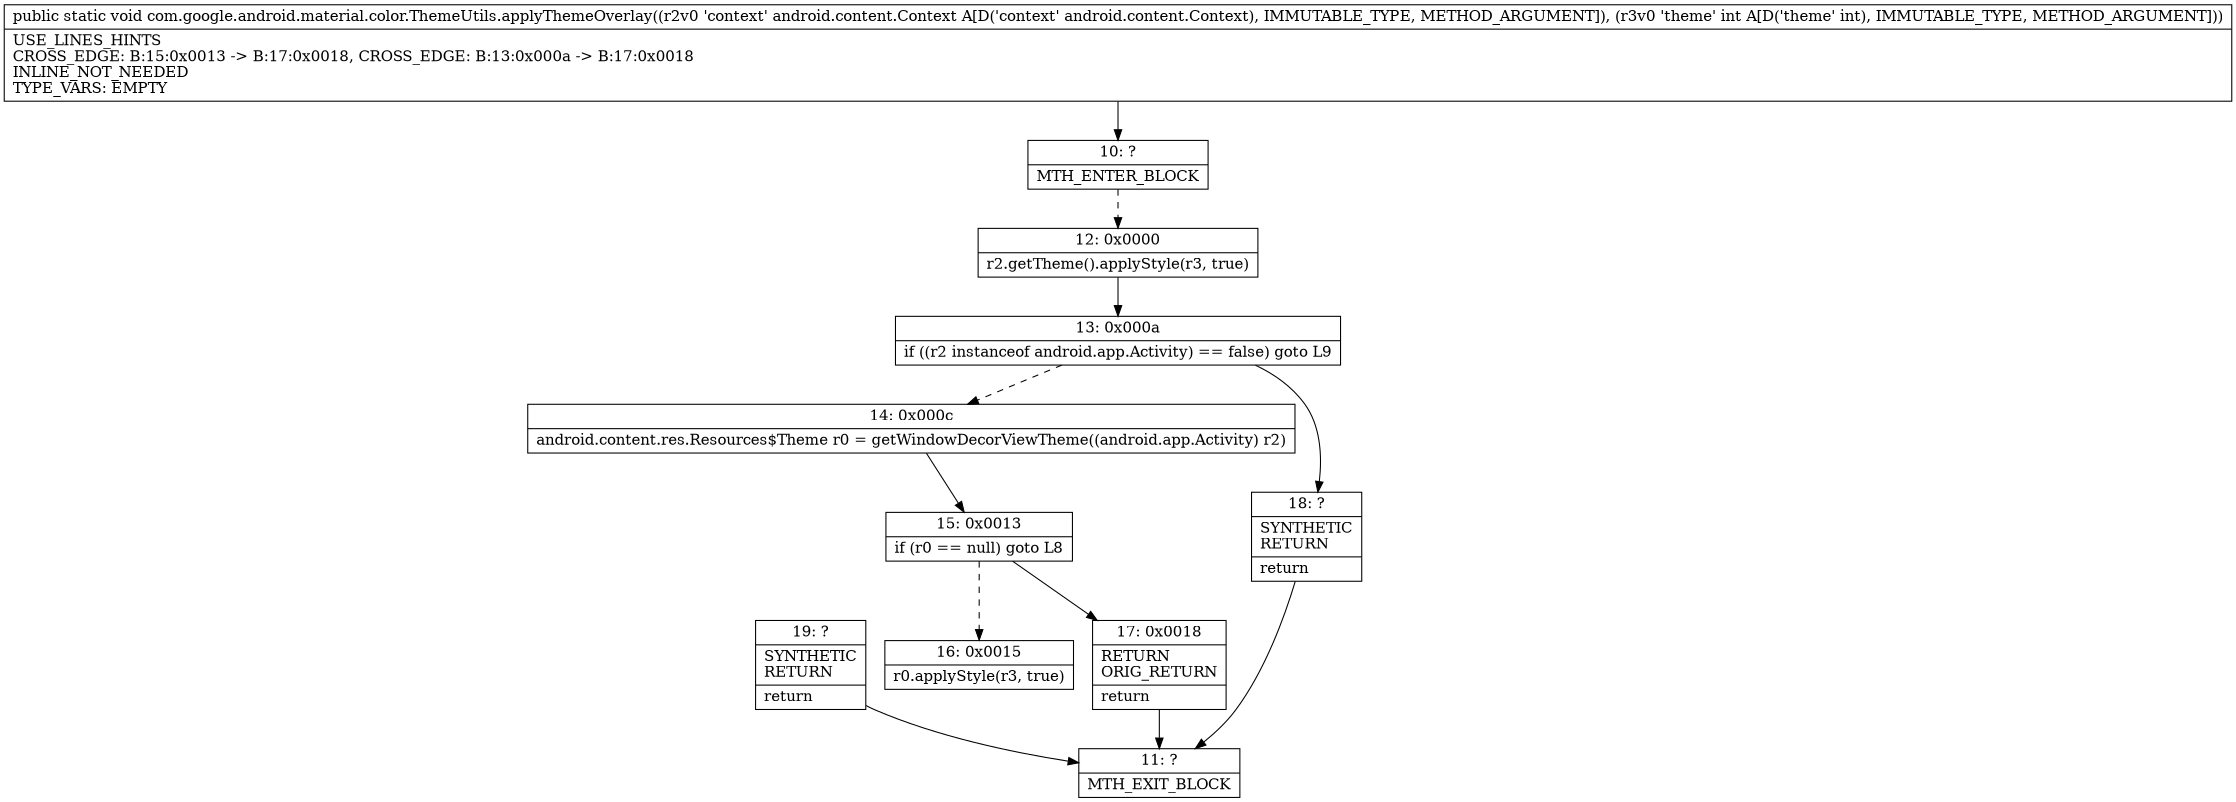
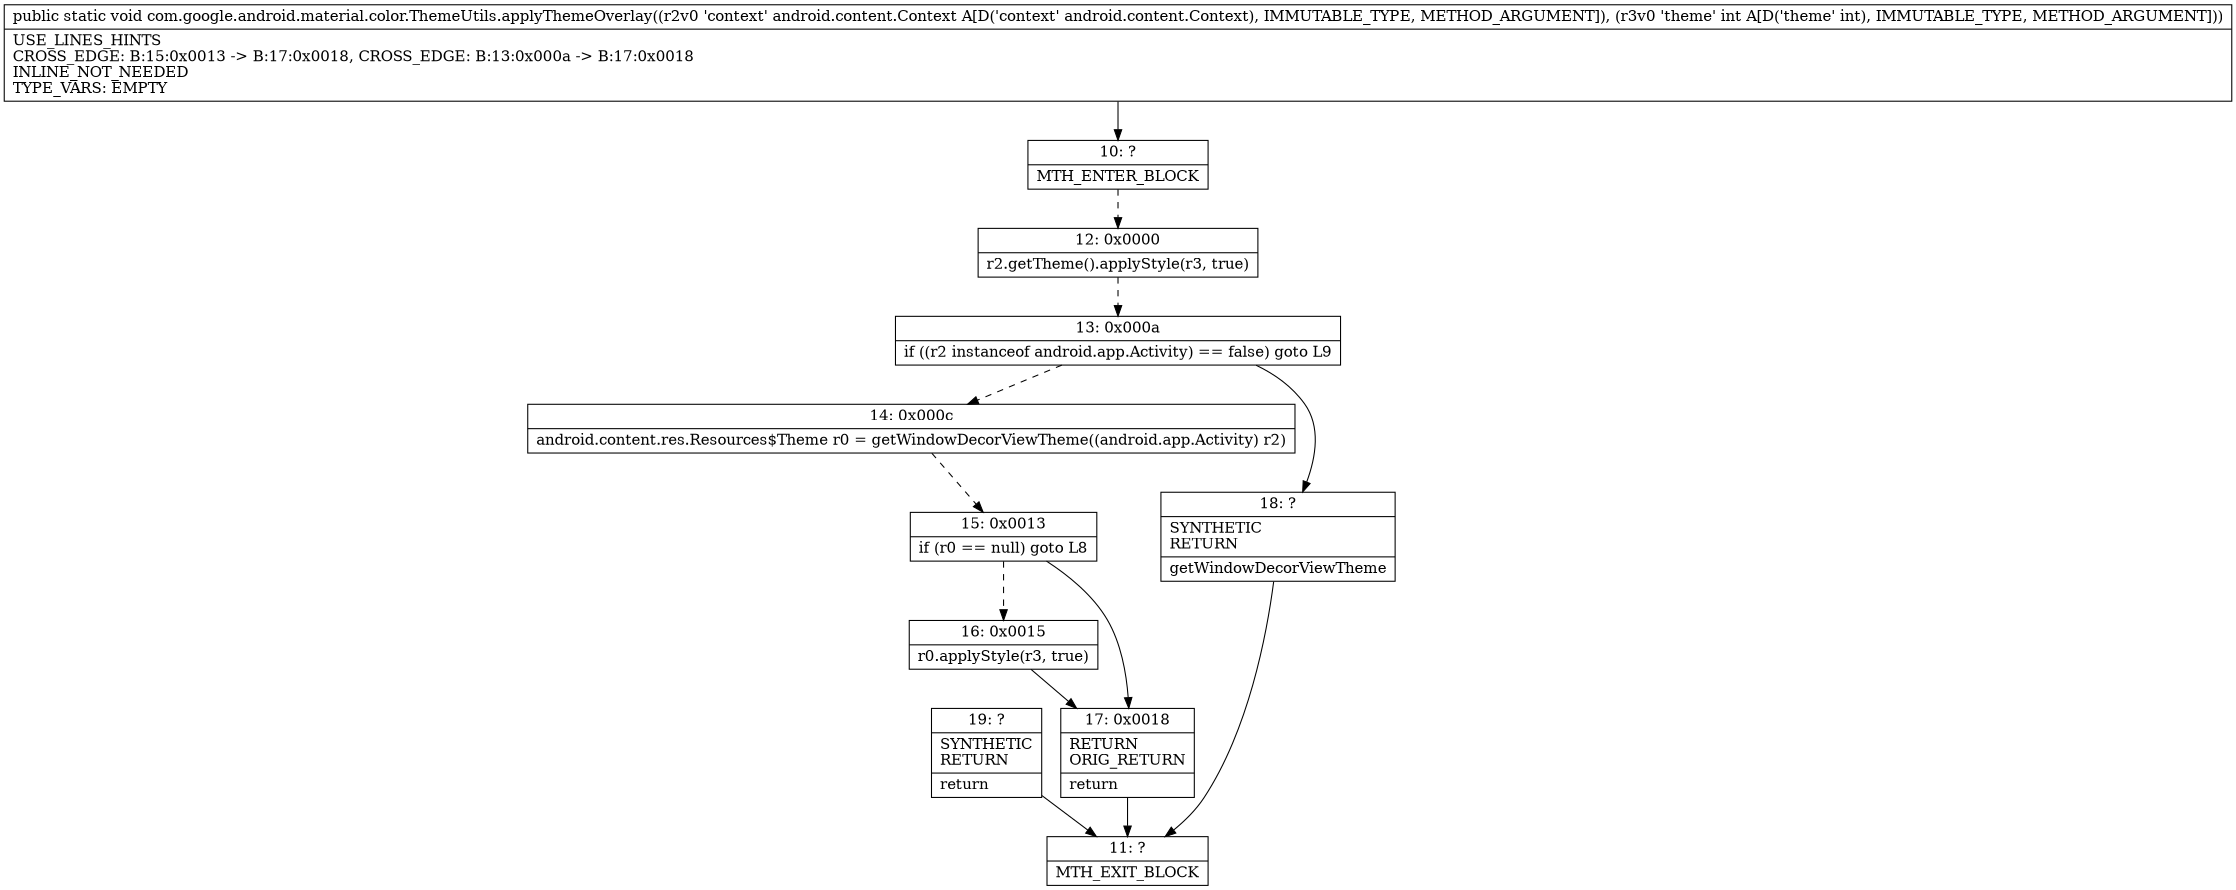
edge "12: 0x0000" -> "13: 0x000a": style solid -> dashed
edge "14: 0x000c" -> "15: 0x0013": style solid -> dashed
node "18: ?": text "return" -> "getWindowDecorViewTheme"
edge "16: 0x0015" -> "17: 0x0018": added
